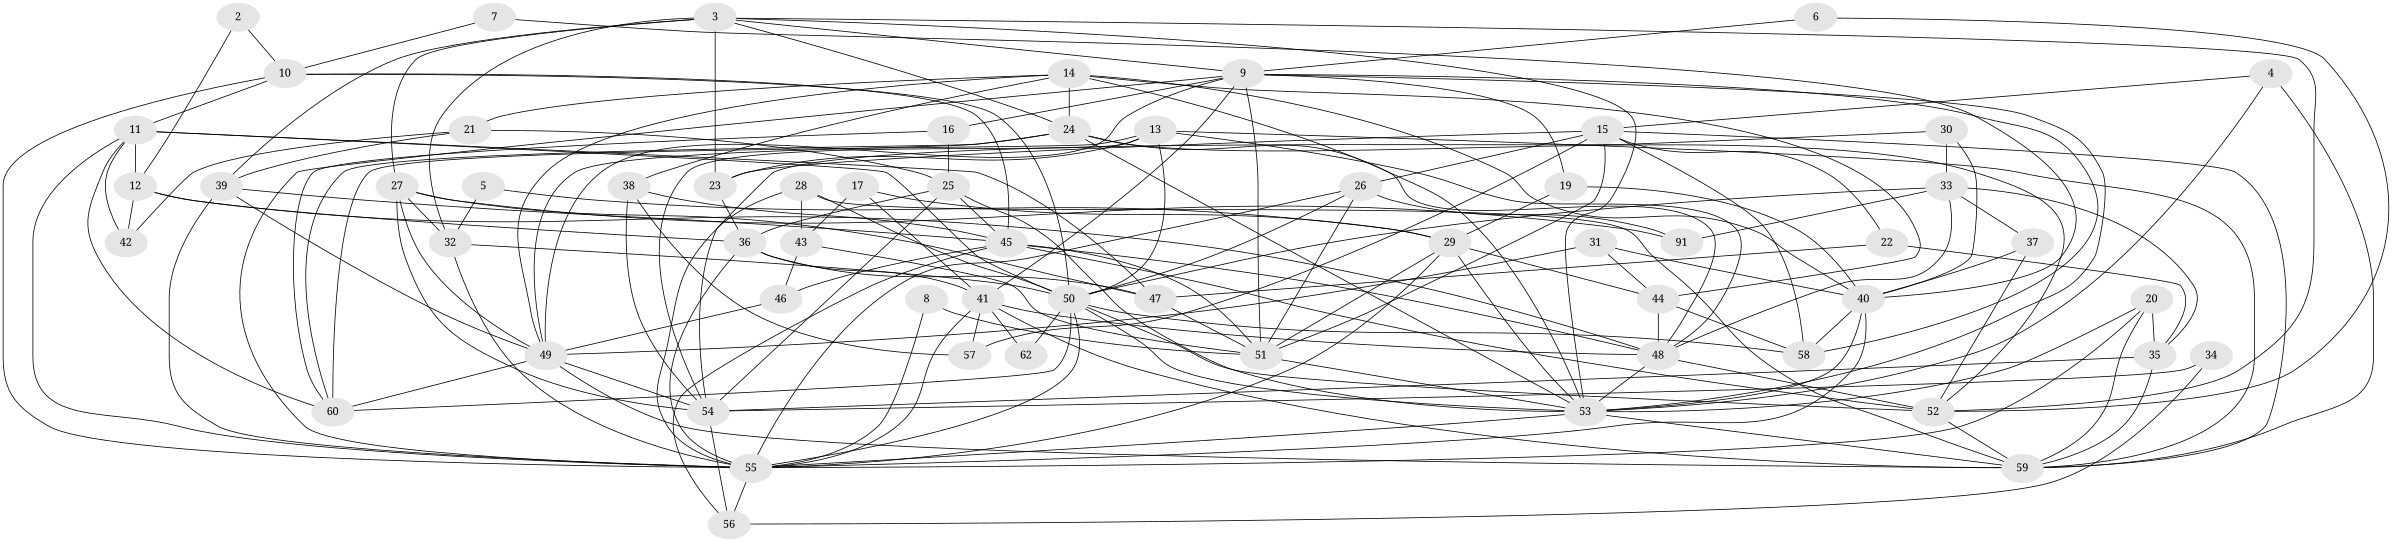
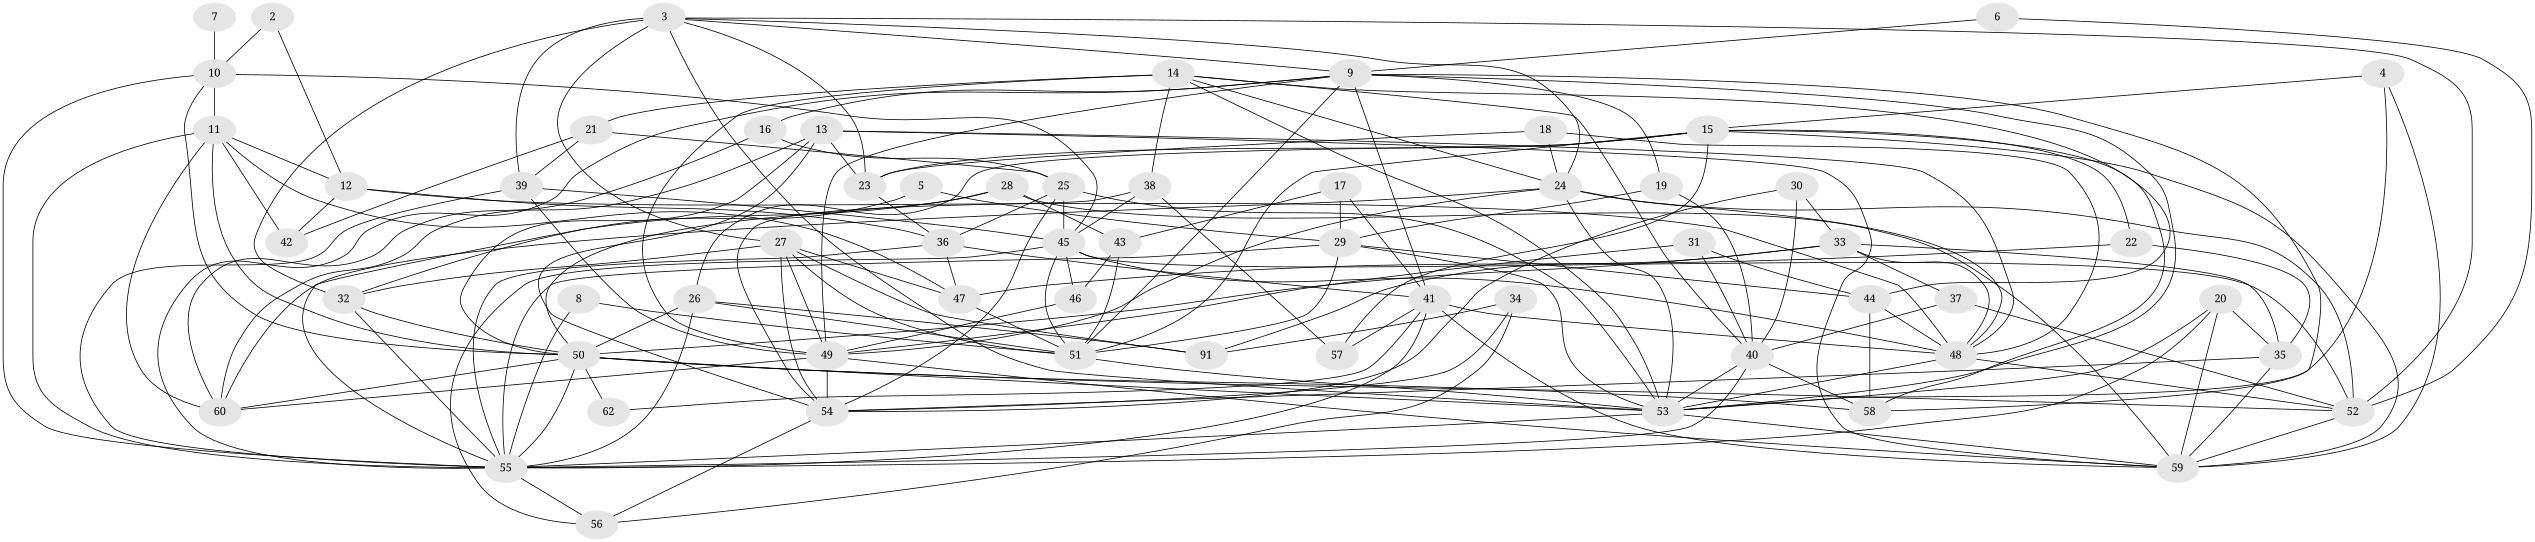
edge "7" -- "40": removed
node "18": added
edge "27" -- "51": added
edge "34" -- "91": added
